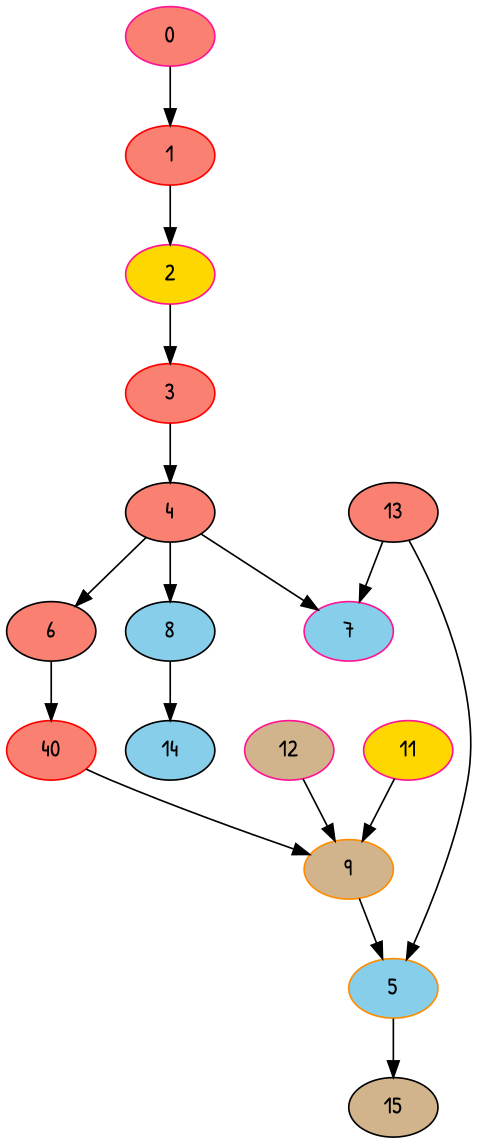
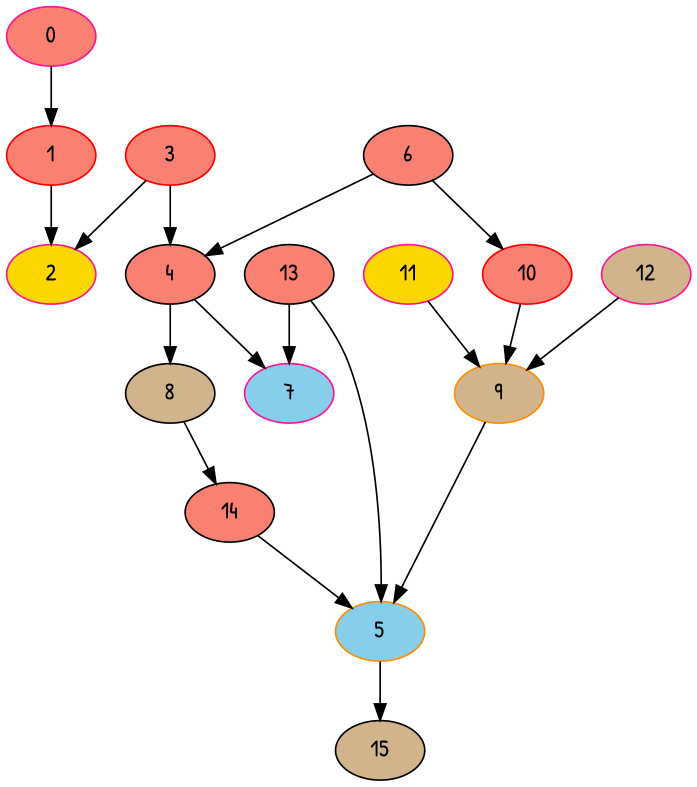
edge "2" -> "3": reversed
edge "4" -> "6": reversed
edge "14" -> "5": added
node "8": fillcolor skyblue -> tan
node "40": label "40" -> "10"
node "14": fillcolor skyblue -> salmon
